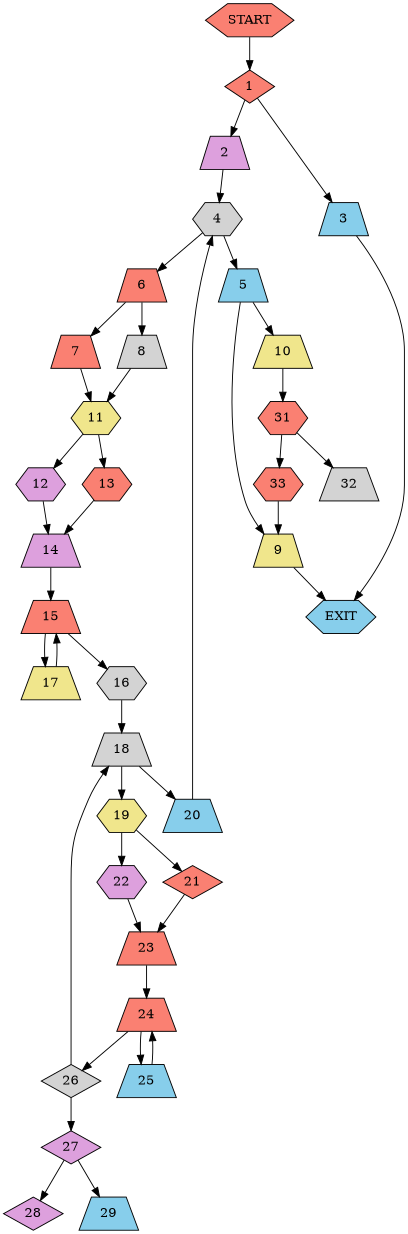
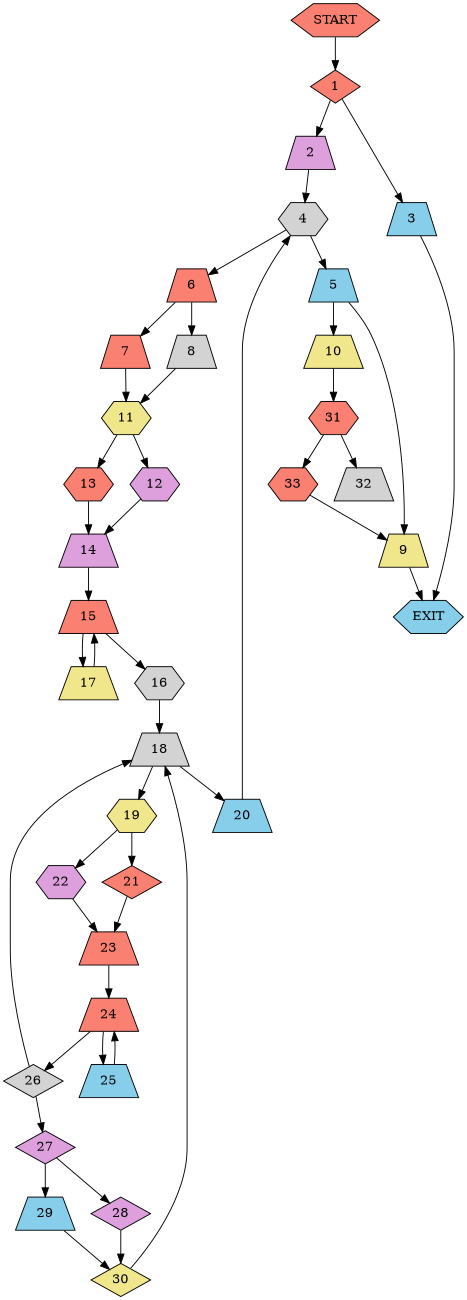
node "30": added
